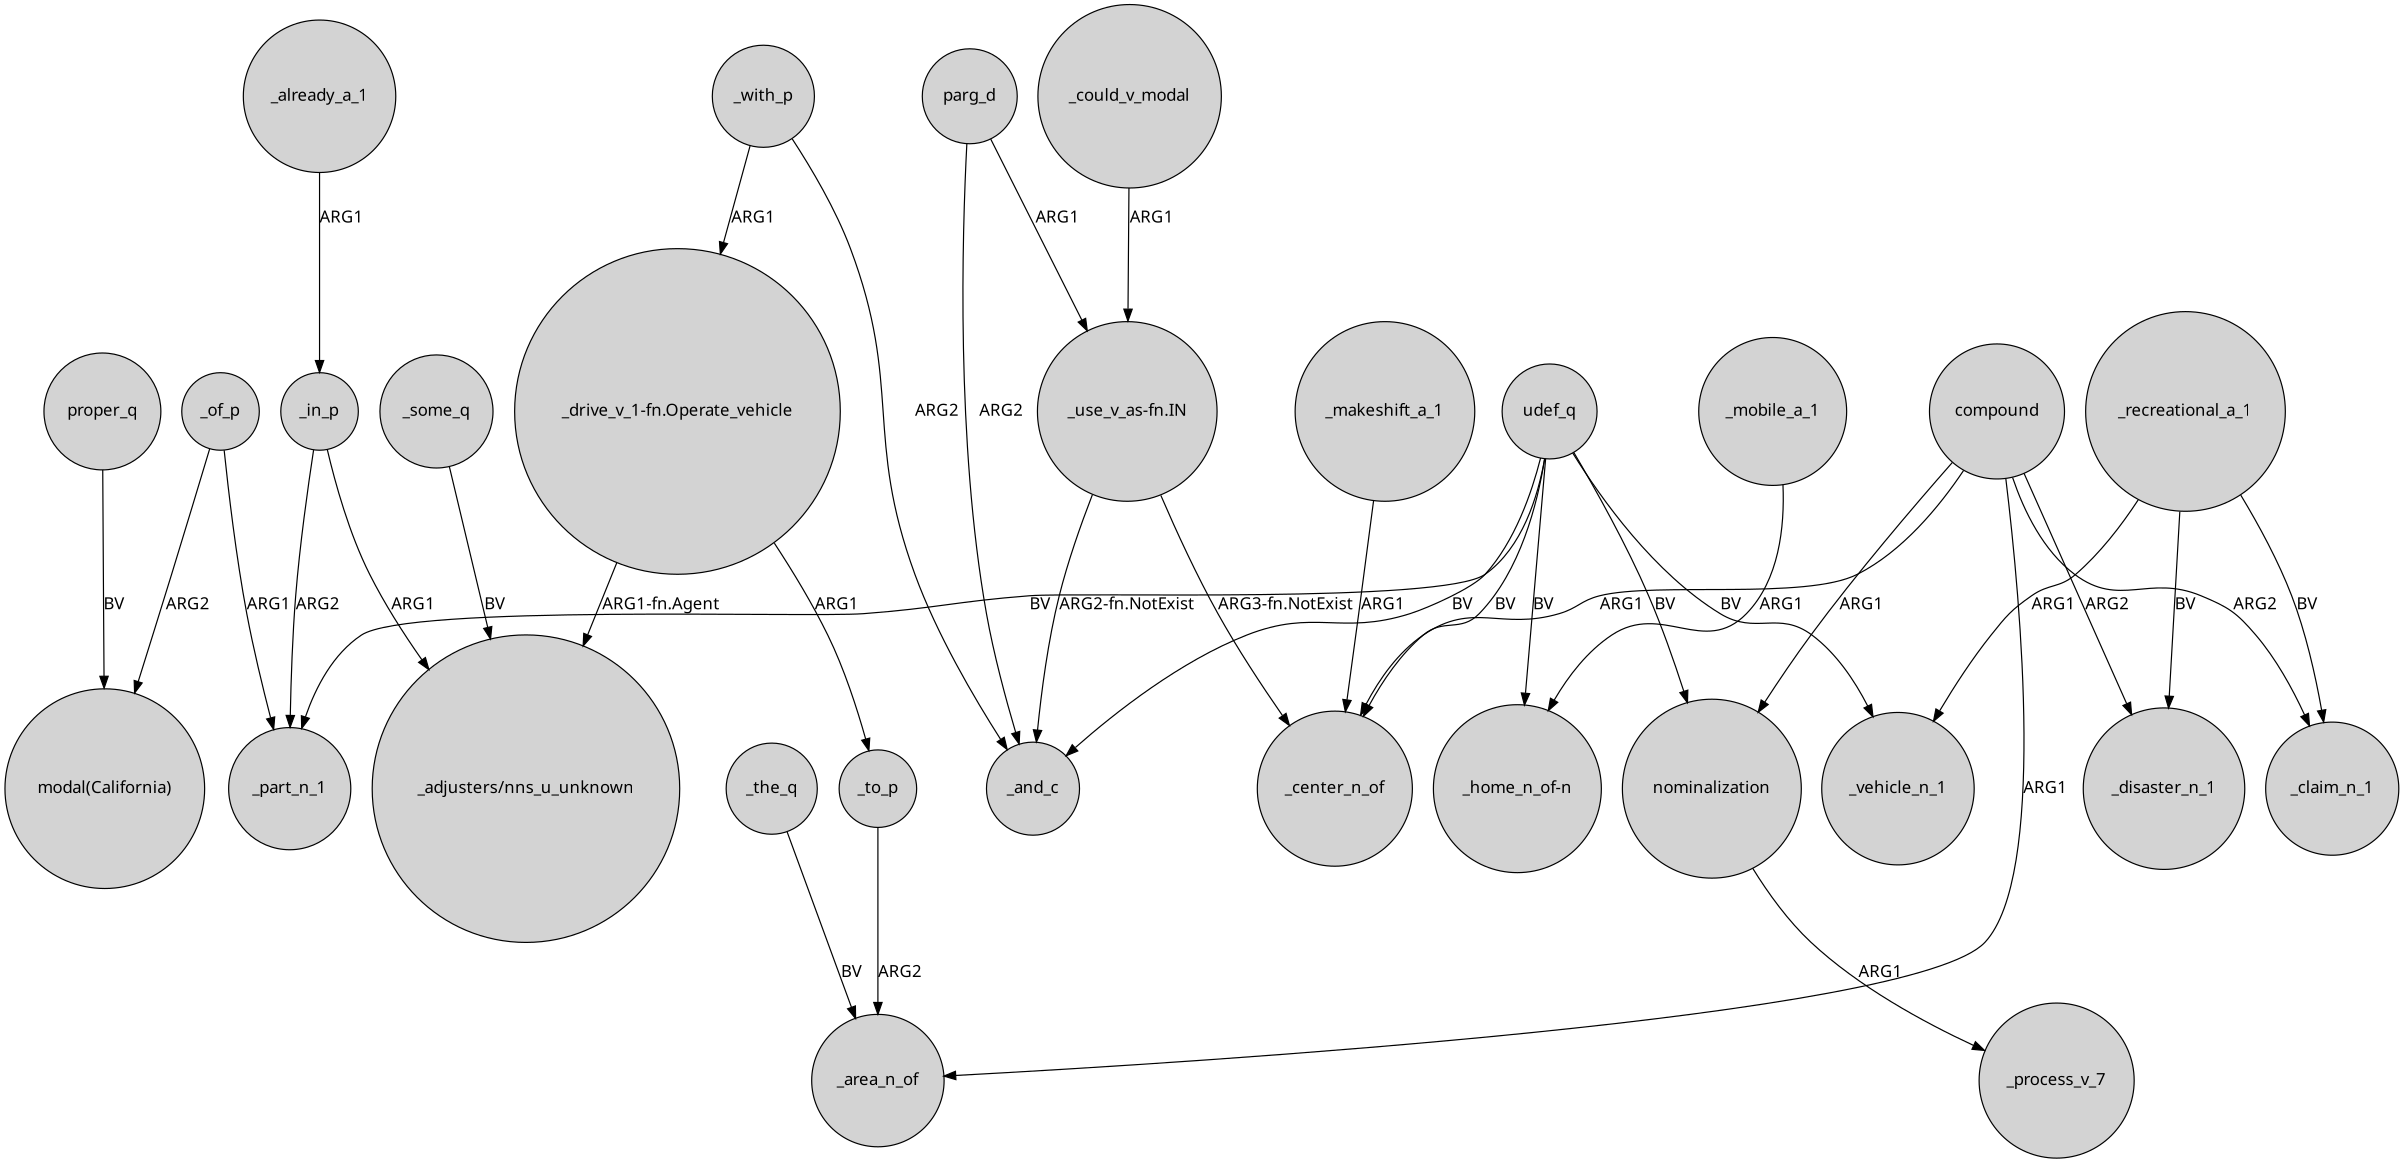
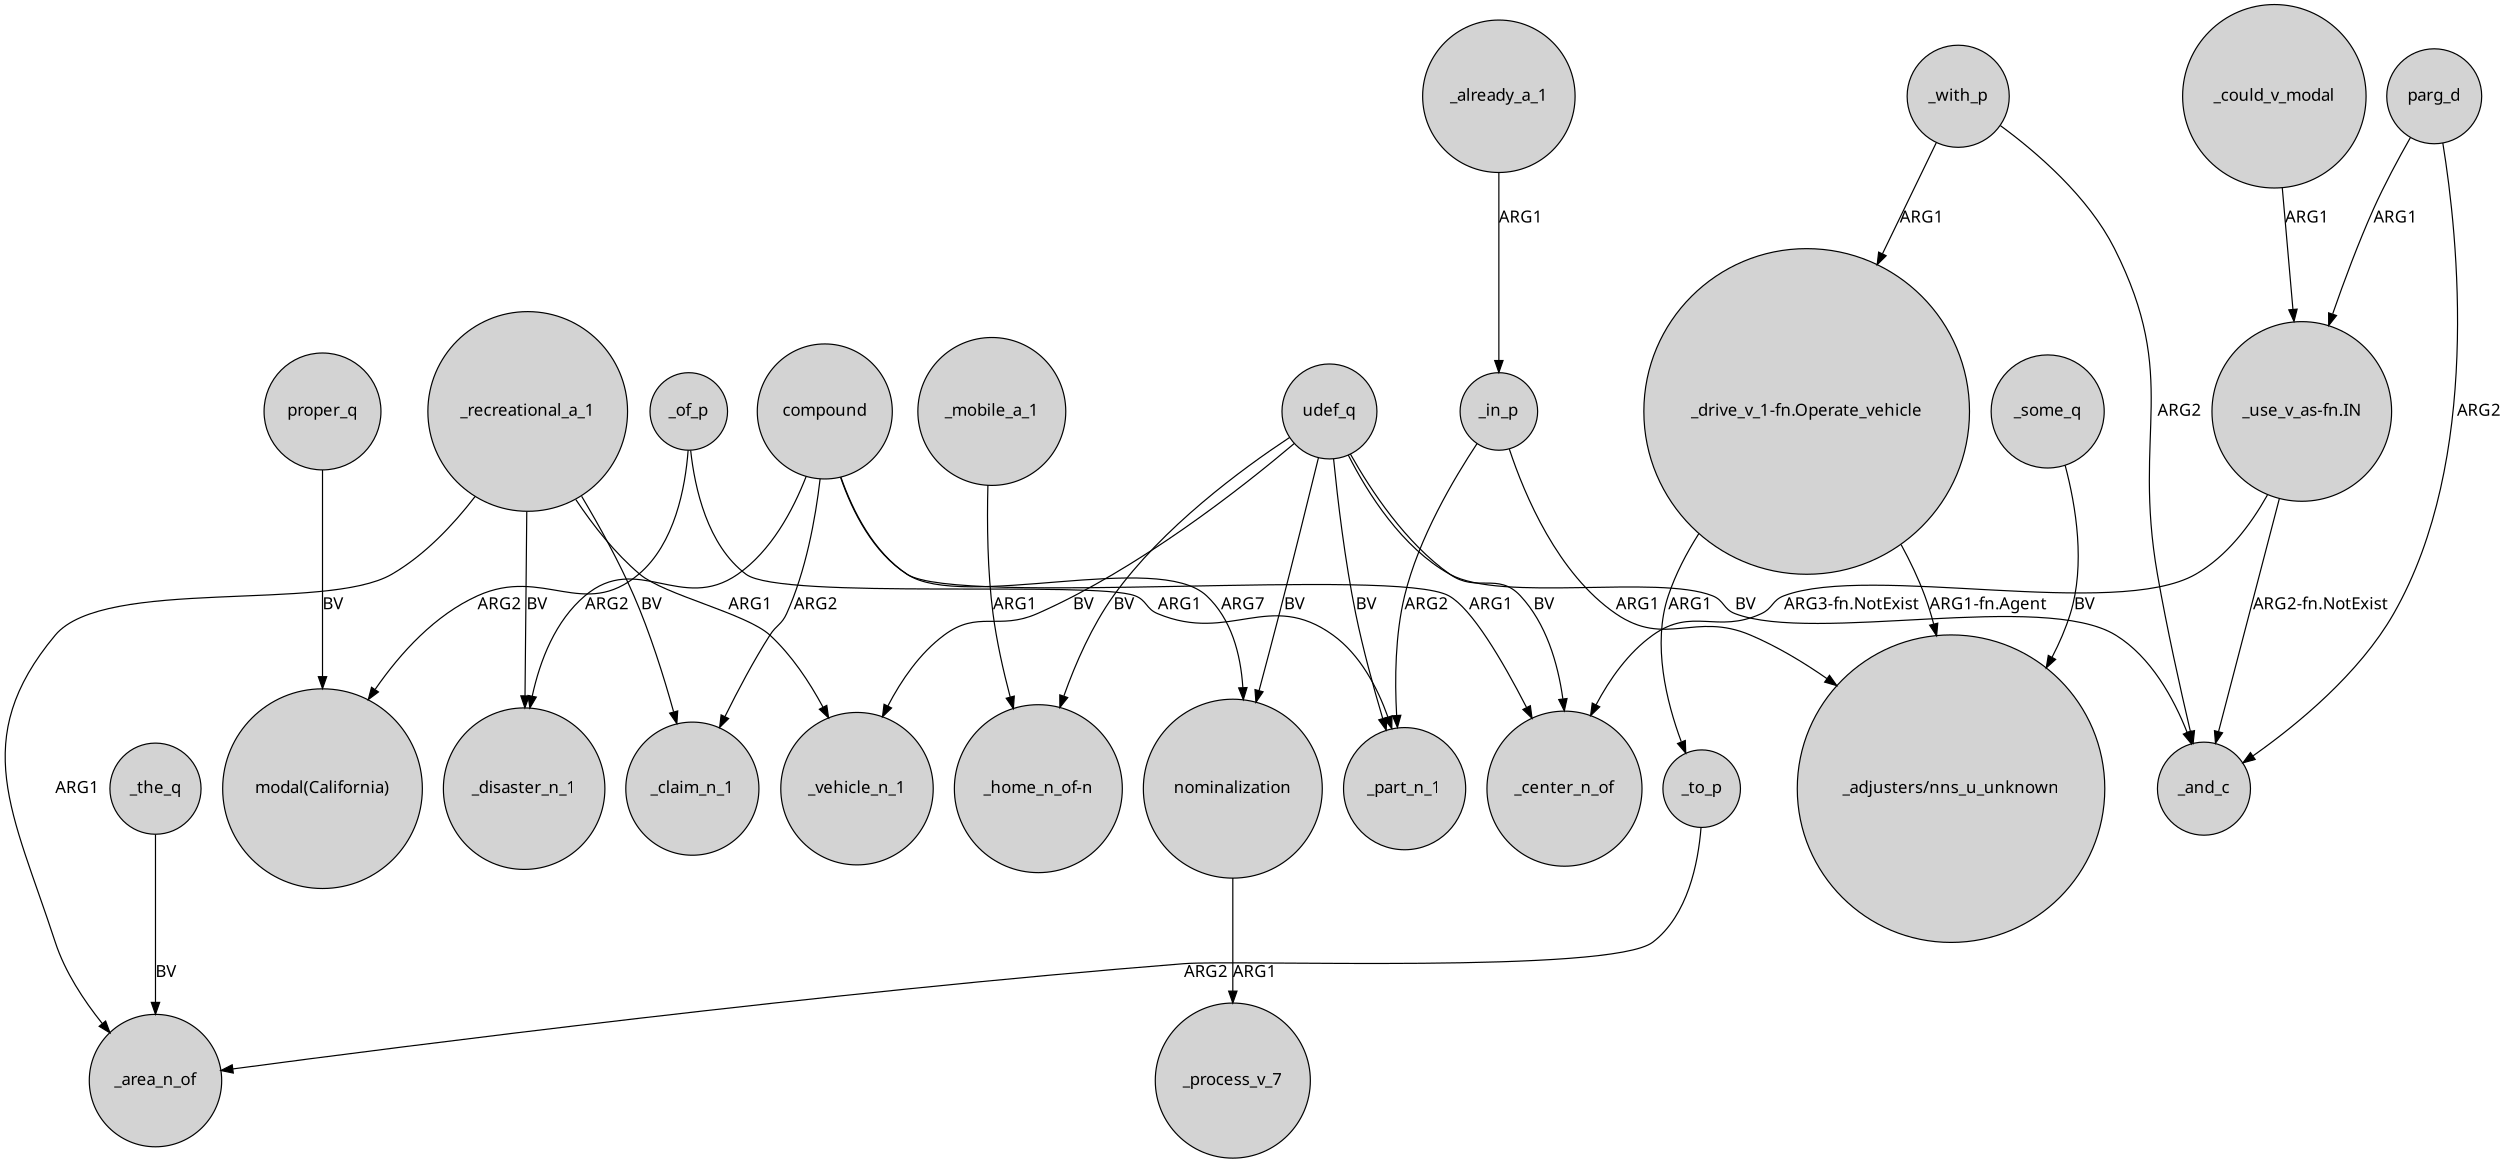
node "_makeshift_a_1": removed
edge "compound" -> "nominalization": label "ARG1" -> "ARG7"
edge "compound" -> "_area_n_of": now "_recreational_a_1" -> "_area_n_of"
